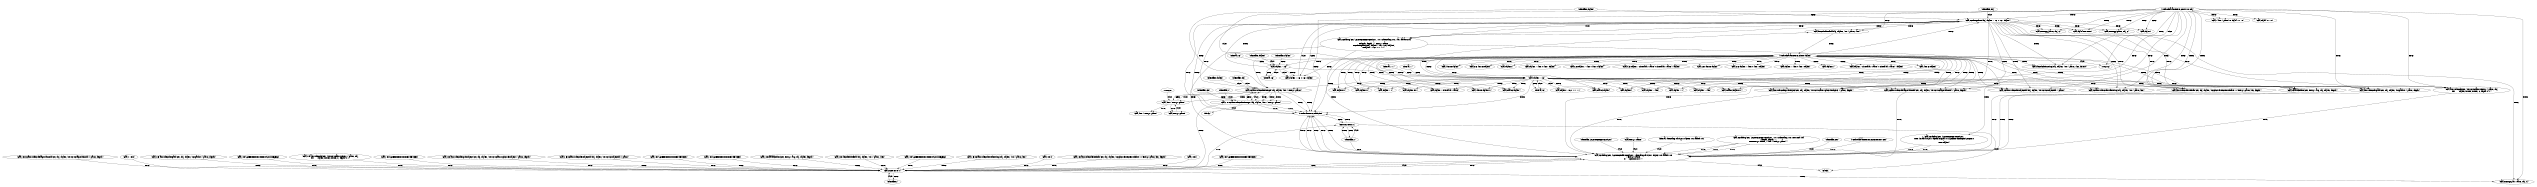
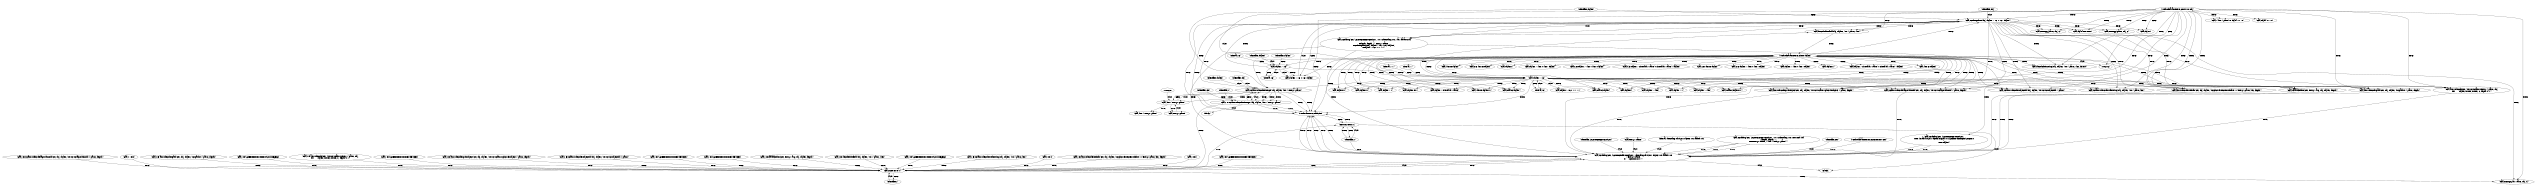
edge "(MethodParameterIn,const u8 *obj)" -> "1002102": label "AST: " -> "CFG: "
